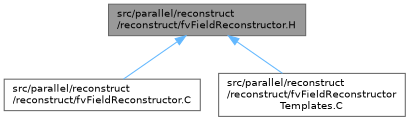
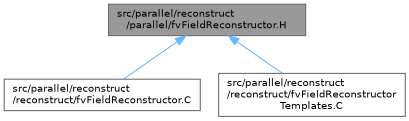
node "src/parallel/reconstruct /reconstruct/fvFieldReconstructor.H": label "src/parallel/reconstruct /reconstruct/fvFieldReconstructor.H" -> "src/parallel/reconstruct /parallel/fvFieldReconstructor.H"
